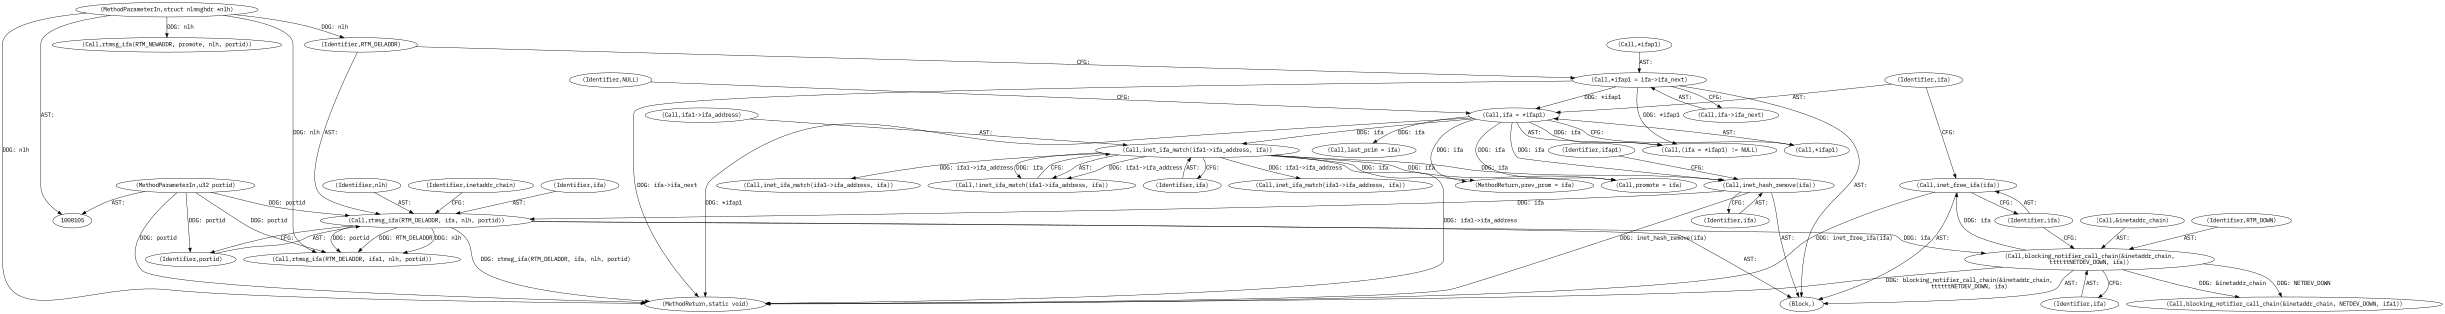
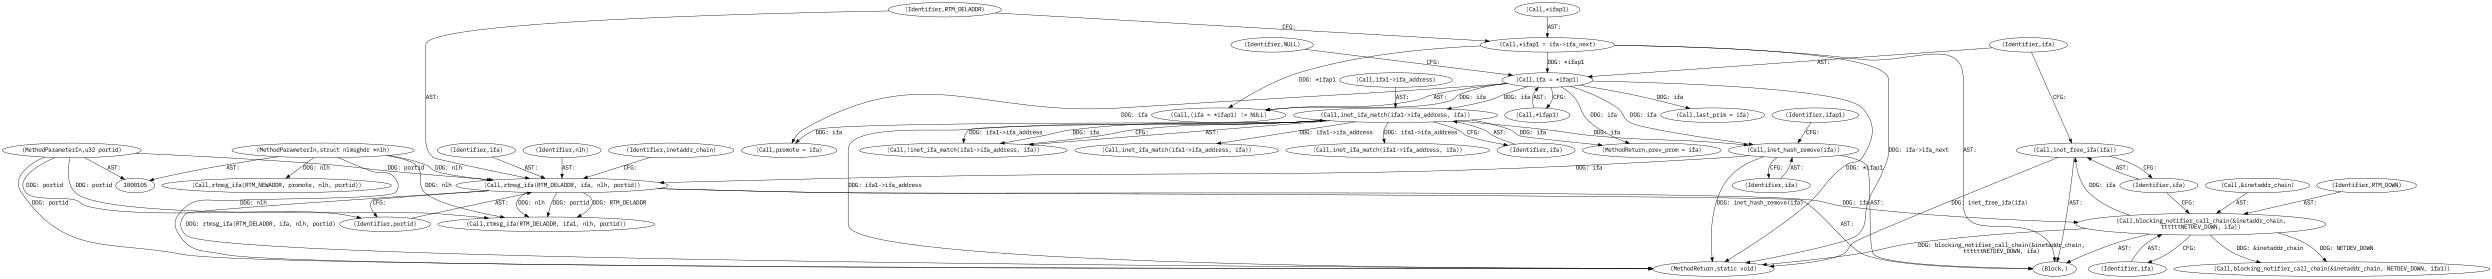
edge "(MethodParameterIn,struct nlmsghdr *nlh)" -> "(Identifier,RTM_DELADDR)": now "(MethodParameterIn,struct nlmsghdr *nlh)" -> "(Call,rtmsg_ifa(RTM_DELADDR, ifa, nlh, portid))"
node "(Call,ifa->ifa_next)": removed
